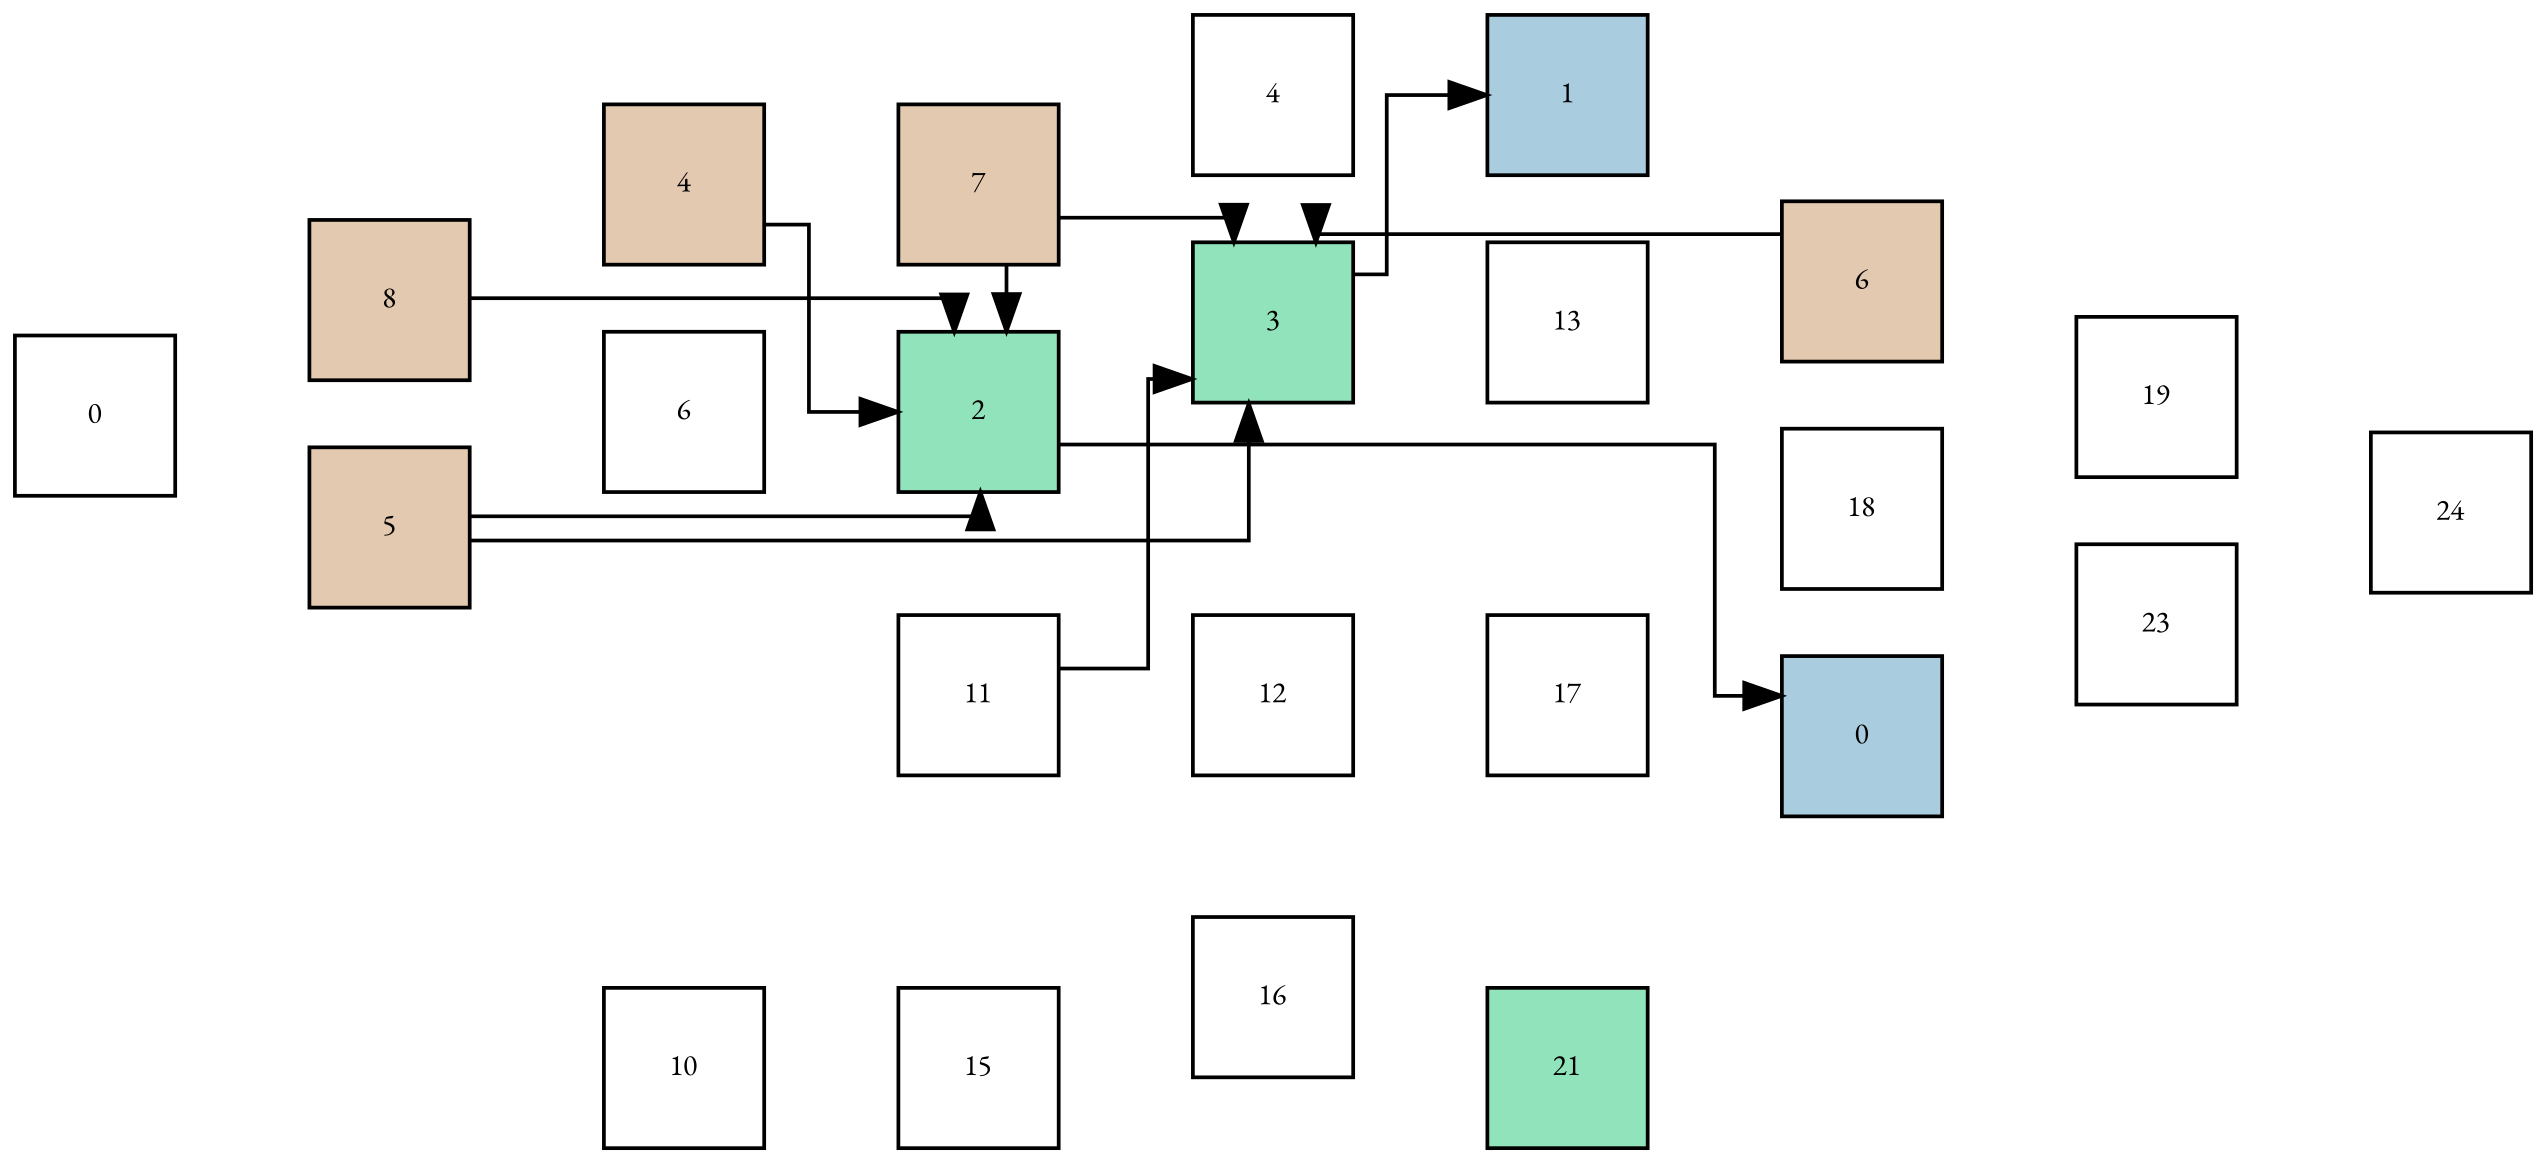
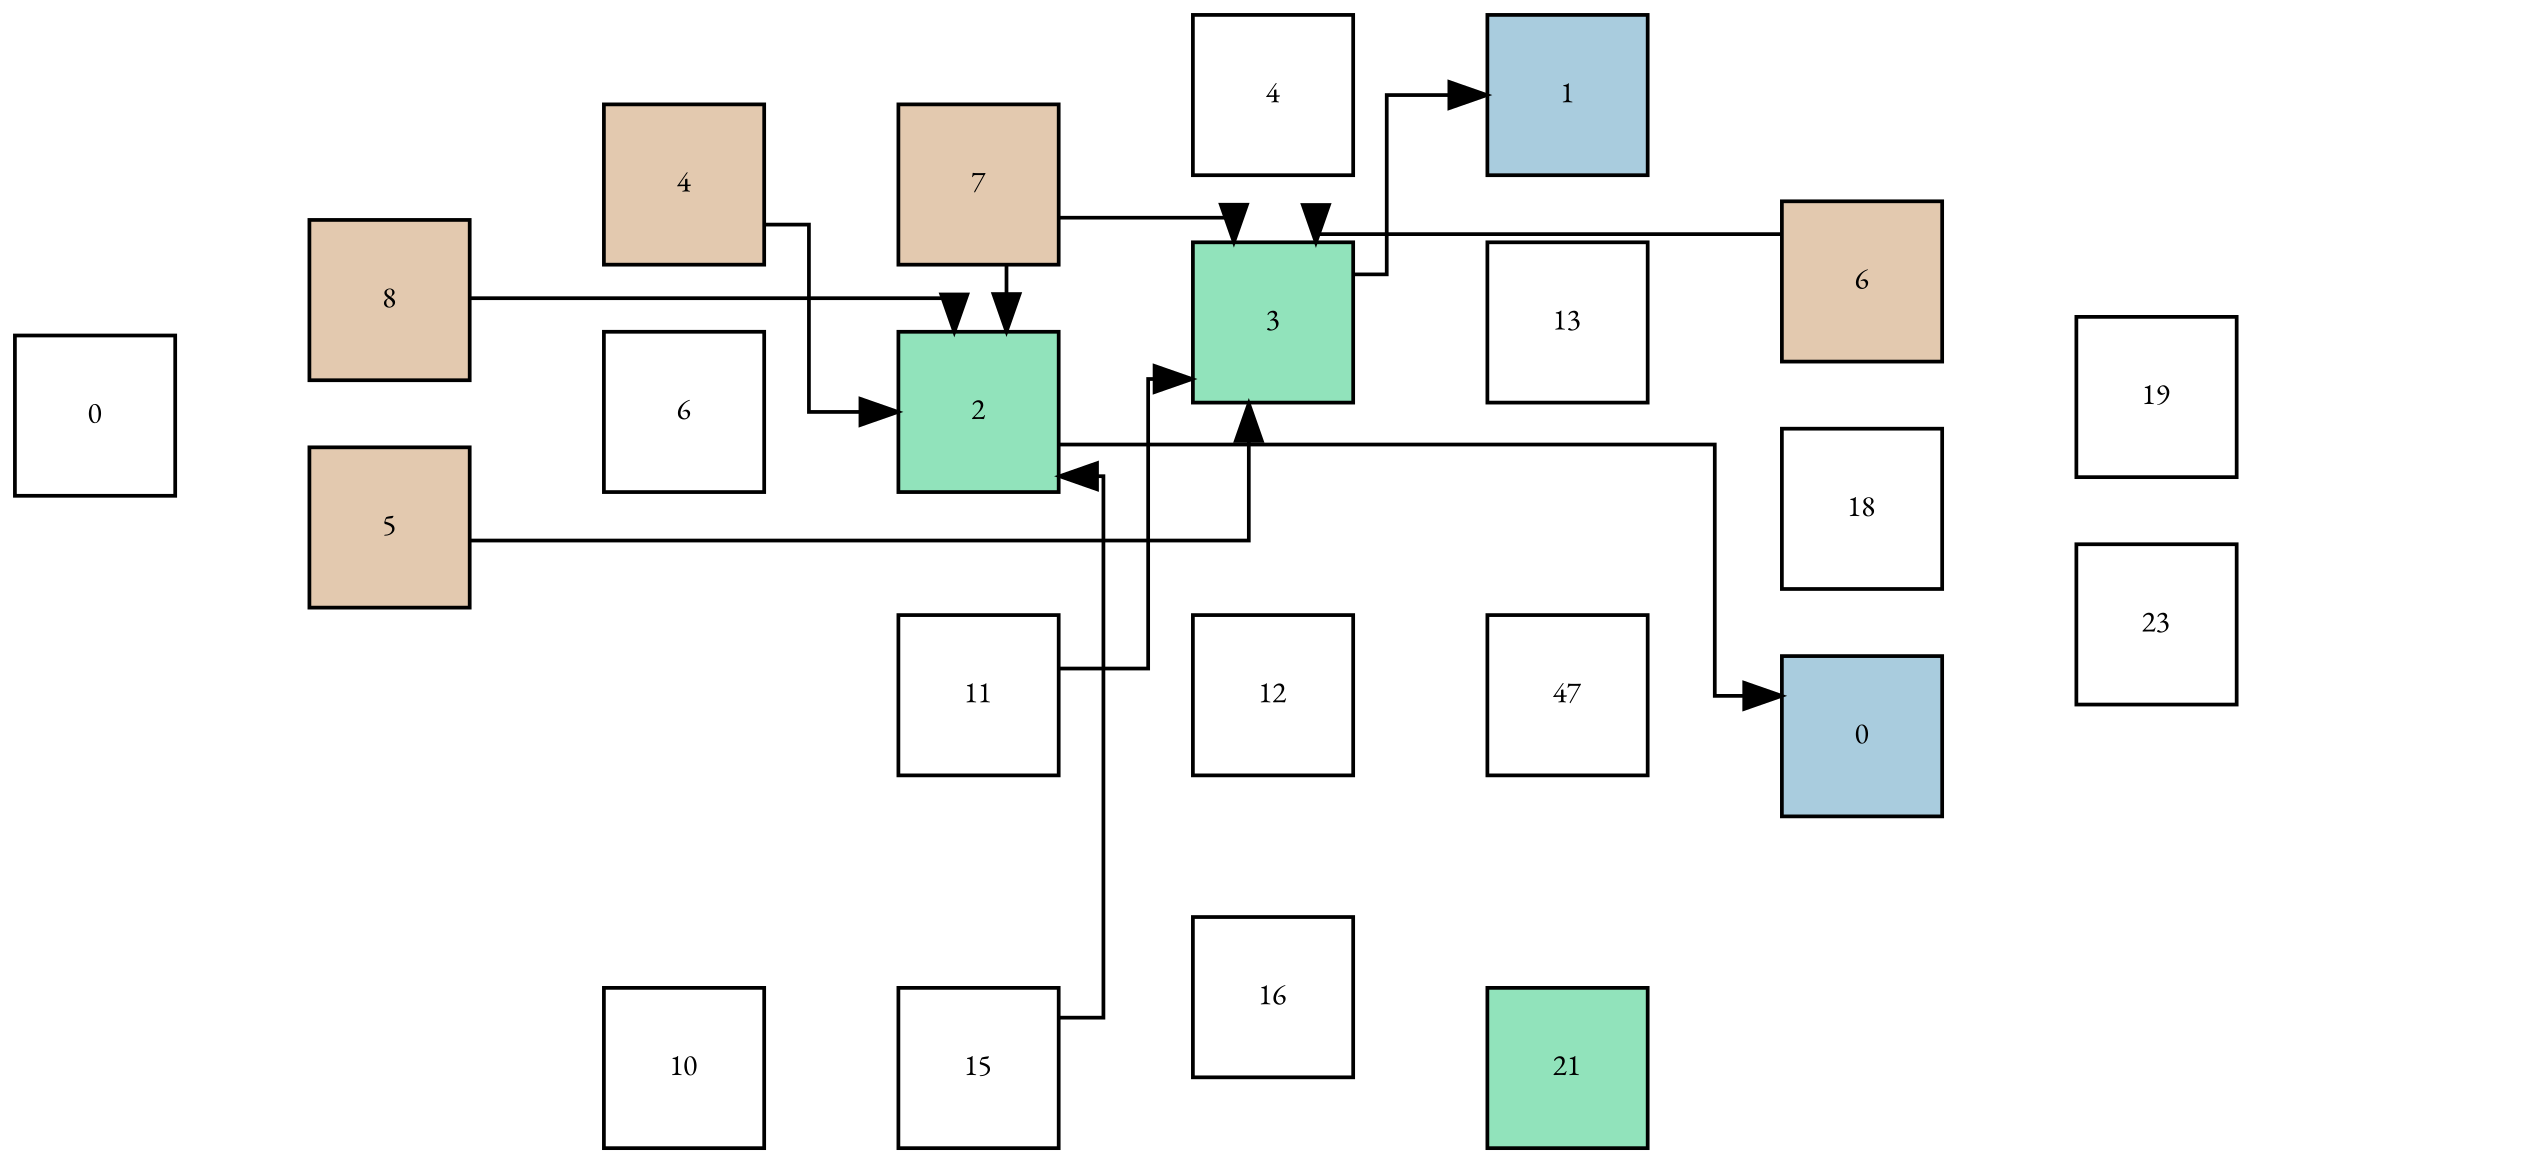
node "24": removed
edge "5" -> "2": now "15" -> "2"
node "17": label "17" -> "47"
